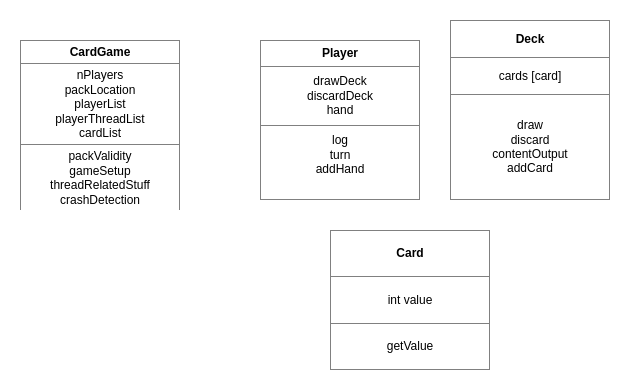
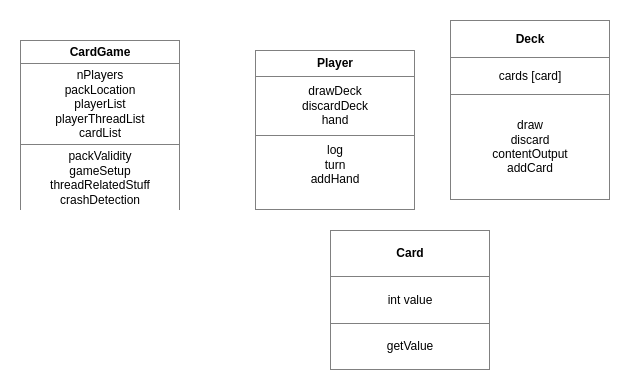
node "Player drawDeck discardDeck hand log turn addHand": moved (341, 121) -> (336, 131)
